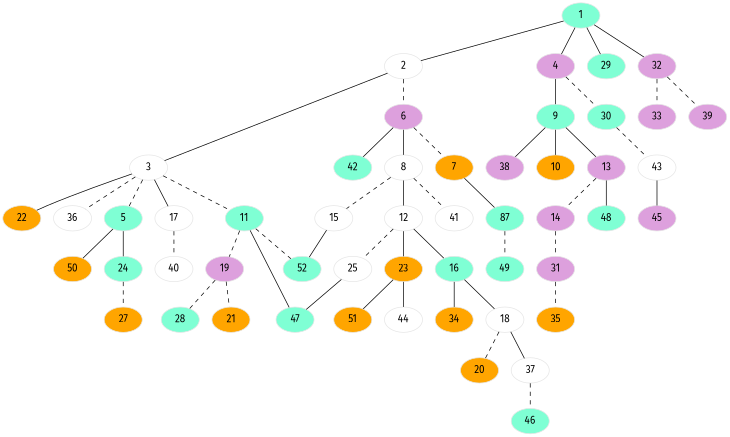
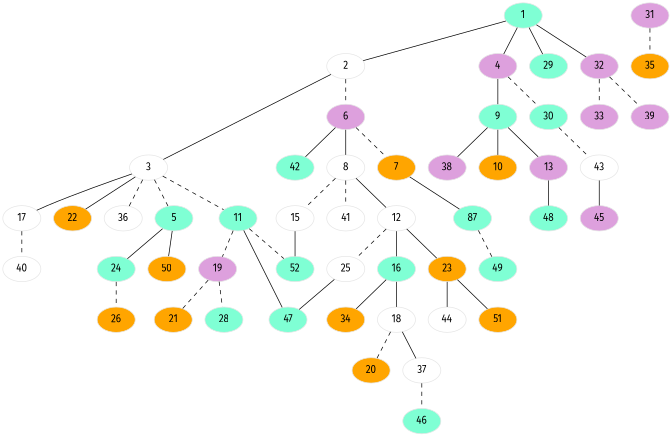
node "14": removed
node "27": label "27" -> "26"
